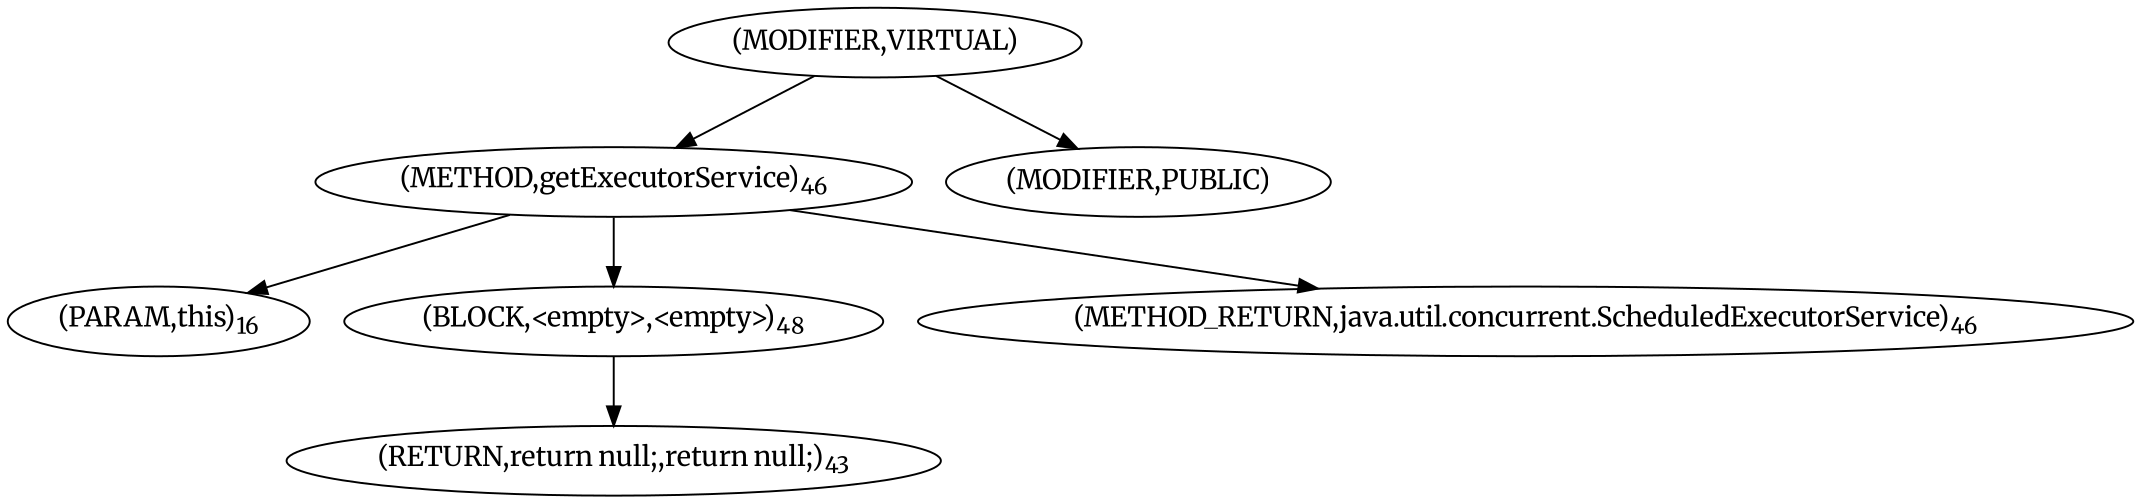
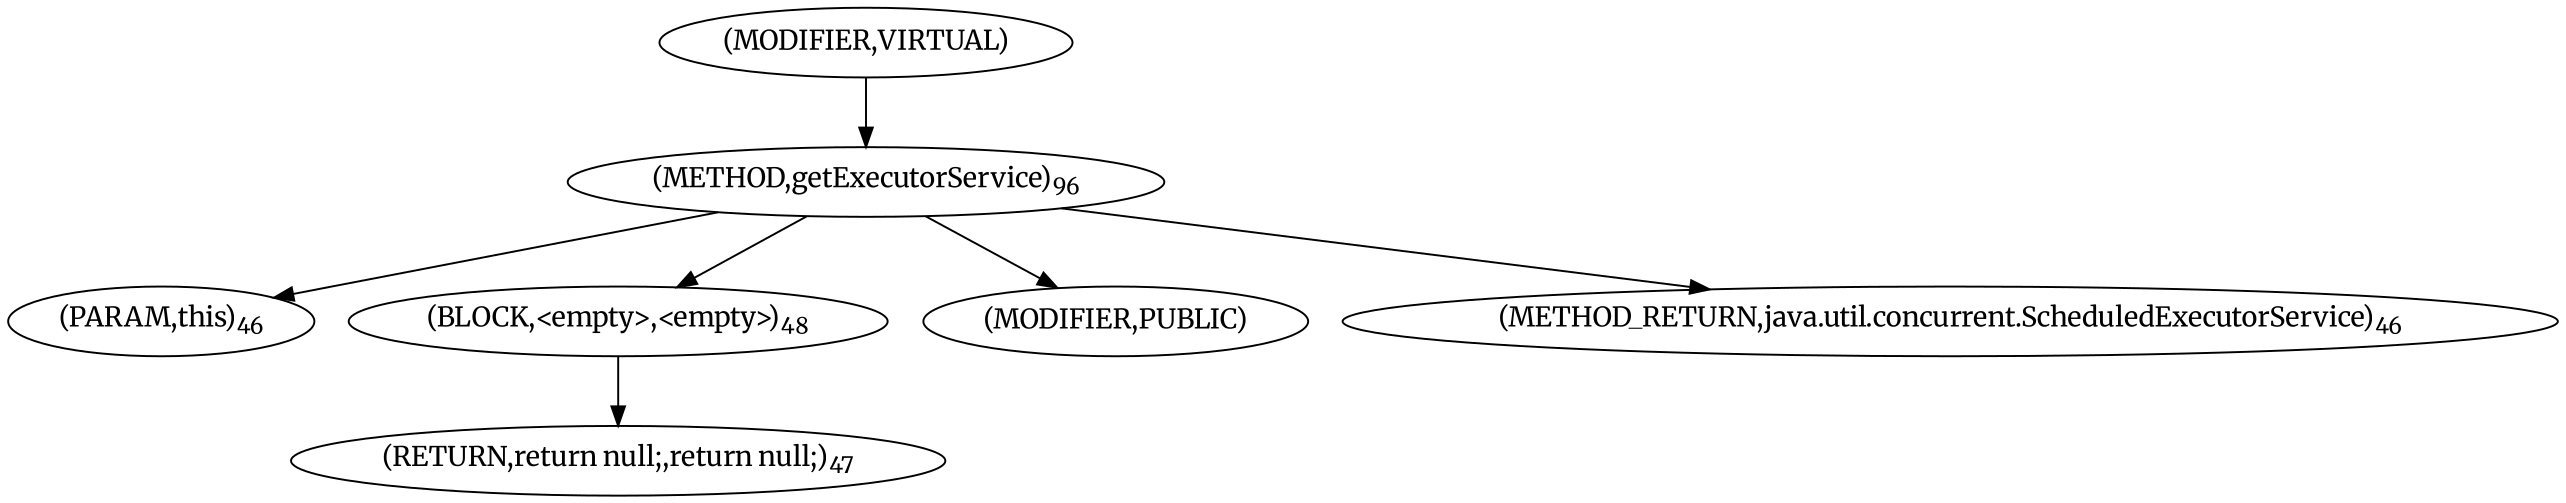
edge "(MODIFIER,VIRTUAL)" -> "(MODIFIER,PUBLIC)": now "(METHOD,getExecutorService)" -> "(MODIFIER,PUBLIC)"
node "(METHOD,getExecutorService)": text "46" -> "96"
node "(PARAM,this)": text "16" -> "46"
node "(RETURN,return null;,return null;)": text "43" -> "47"
